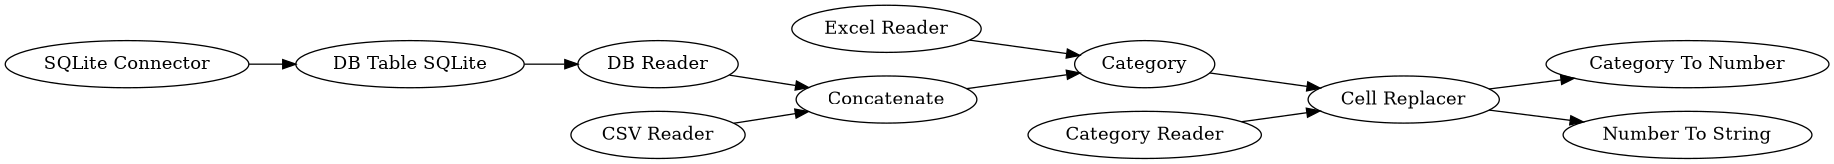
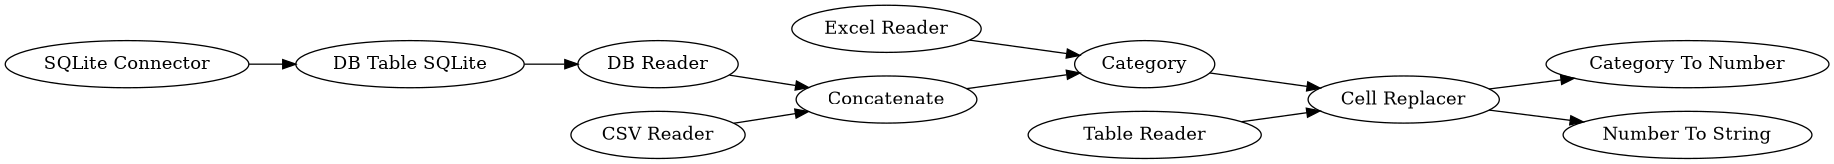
node "Category Reader": label "Category Reader" -> "Table Reader"
